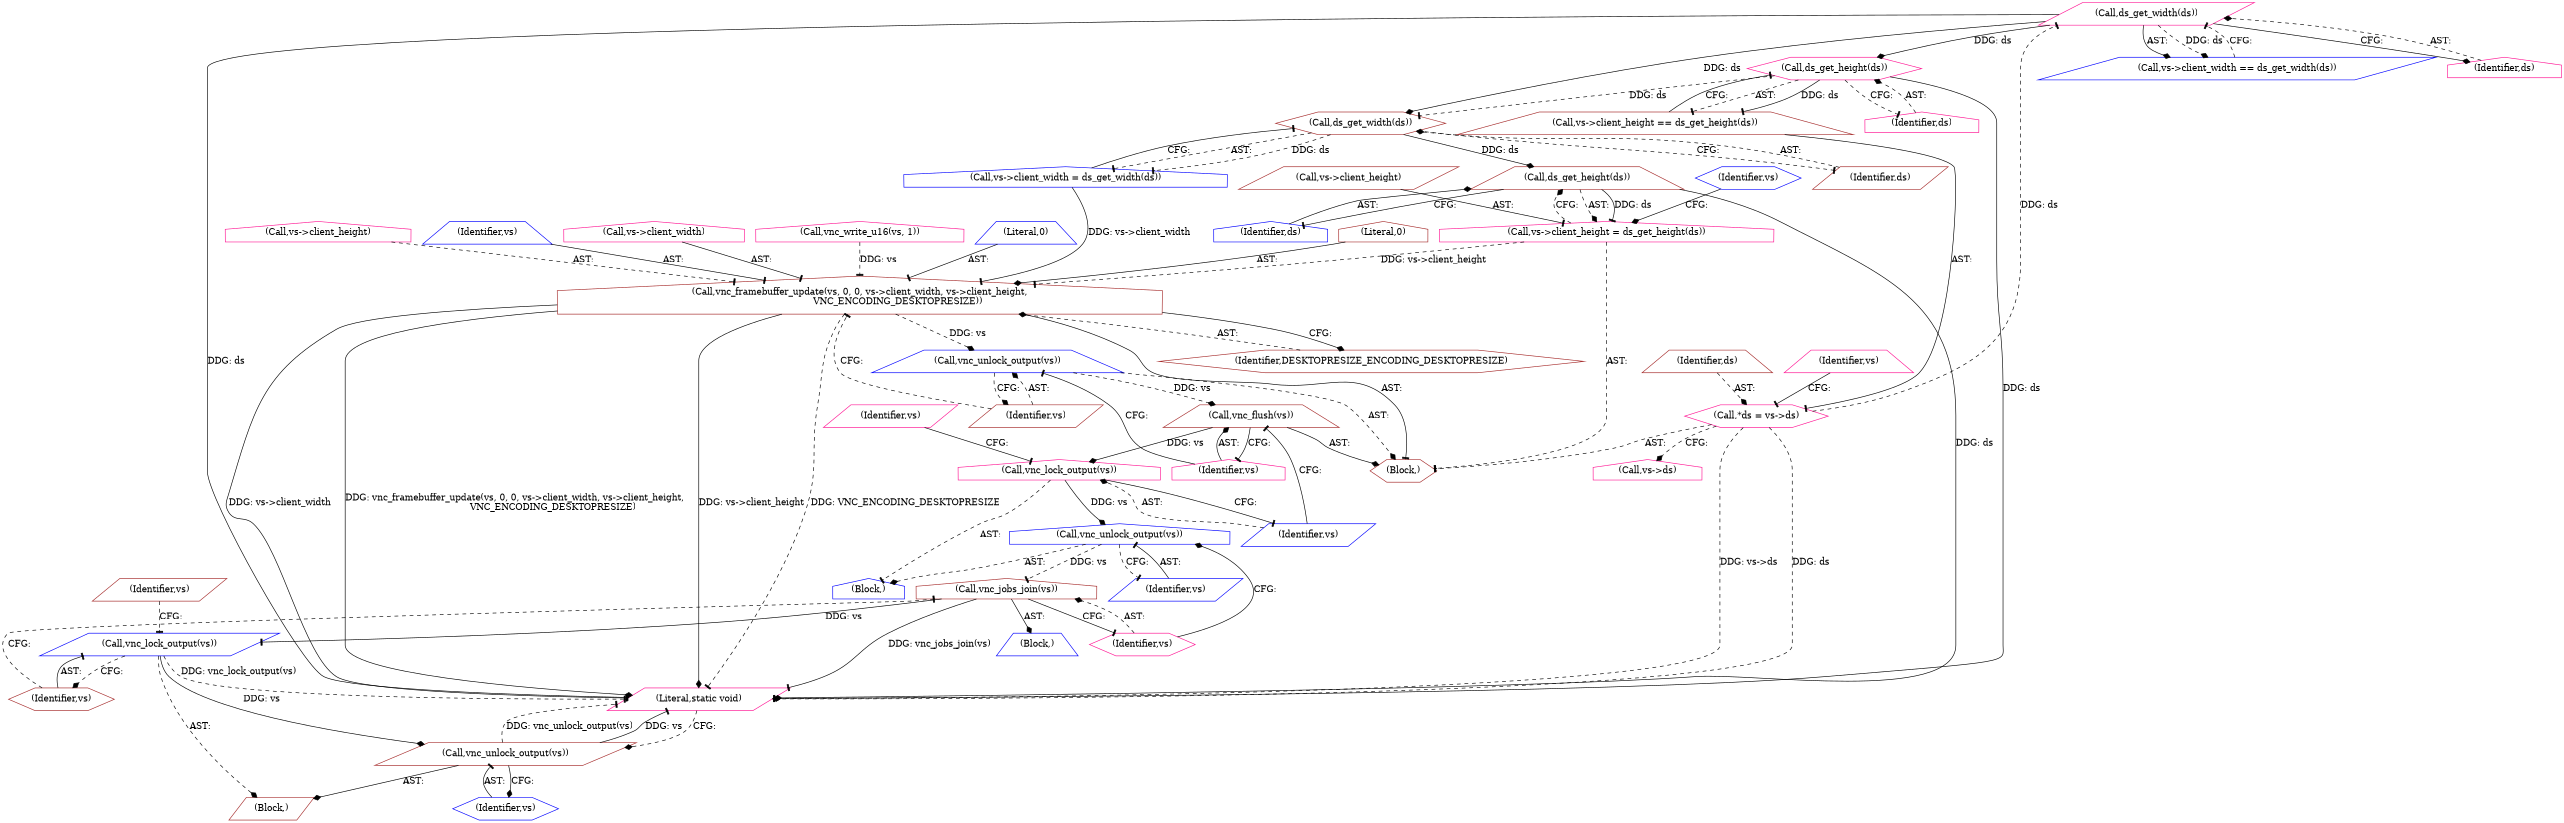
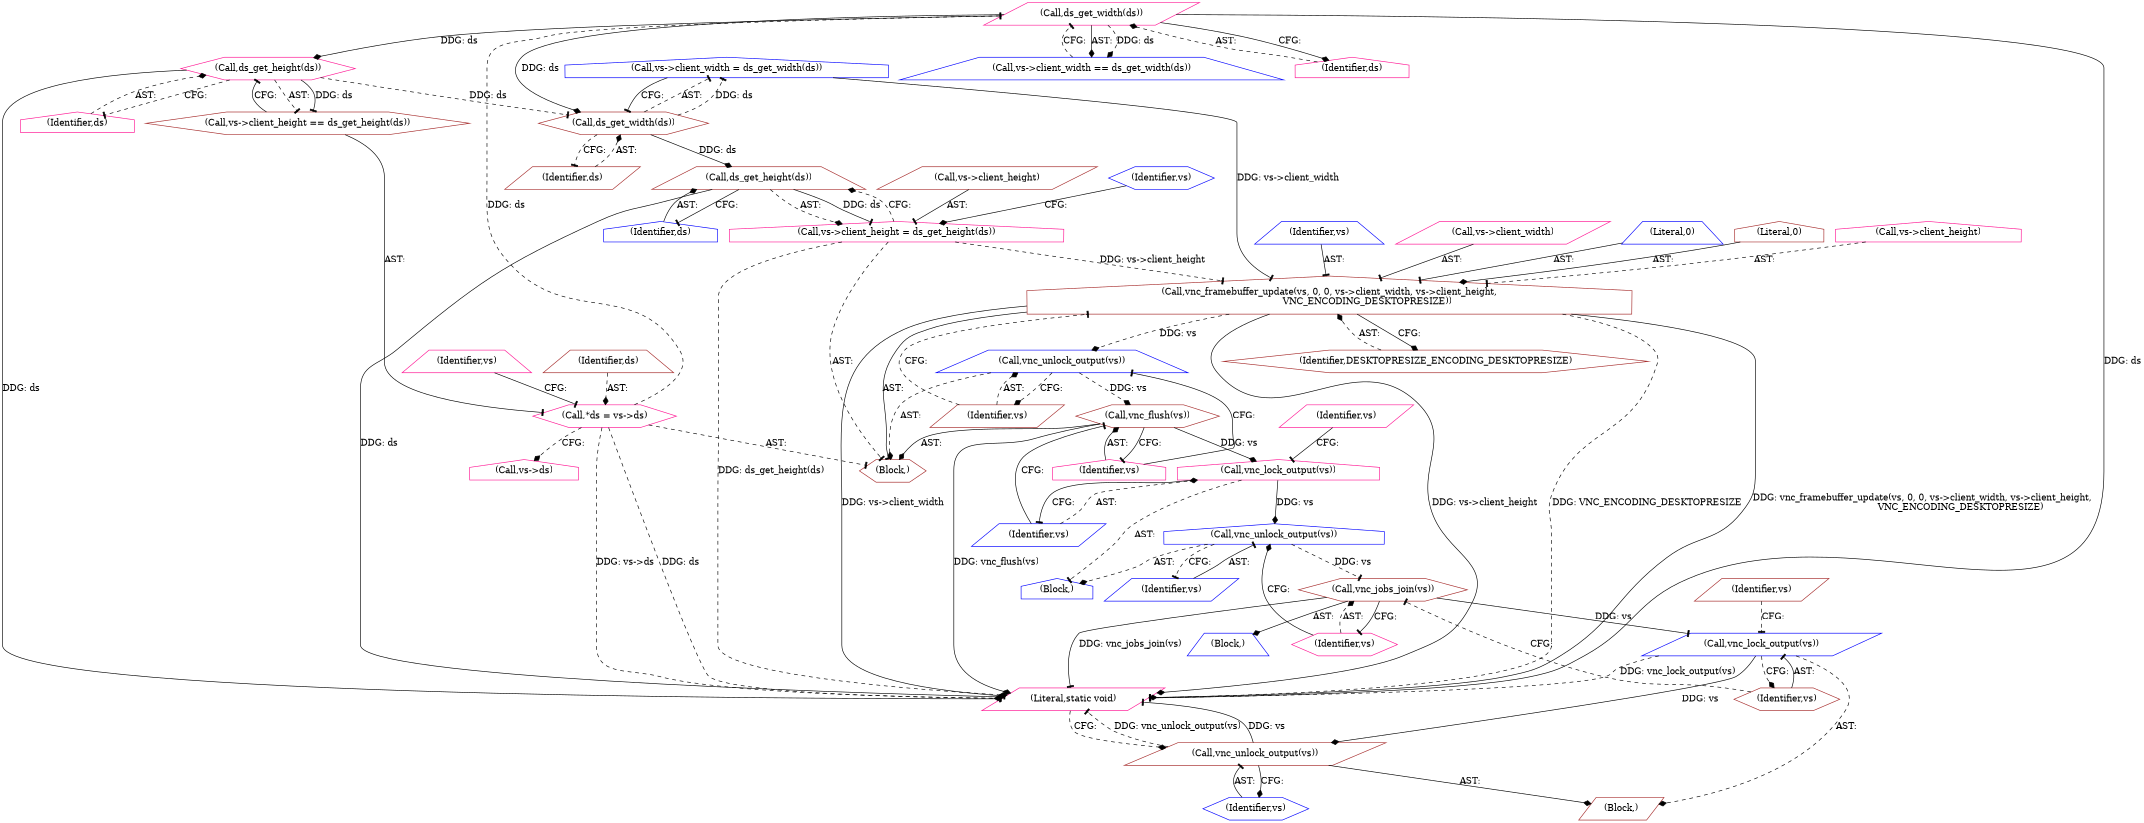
node "(Call,vs->client_width == ds_get_width(ds))": shape parallelogram -> trapezium
node "(Call,vs->client_height == ds_get_height(ds))": shape trapezium -> hexagon
node "(Call,vs->client_width)": shape house -> parallelogram
node "(Call,vnc_write_u16(vs, 1))": removed
node "(Call,vnc_flush(vs))": shape trapezium -> hexagon
edge "(Call,vnc_flush(vs))" -> "(Literal,static void)": added, label "DDG: vnc_flush(vs)"
edge "(Call,vs->client_height = ds_get_height(ds))" -> "(Literal,static void)": added, label "DDG: ds_get_height(ds)"
node "(Call,vnc_jobs_join(vs))": shape house -> hexagon
